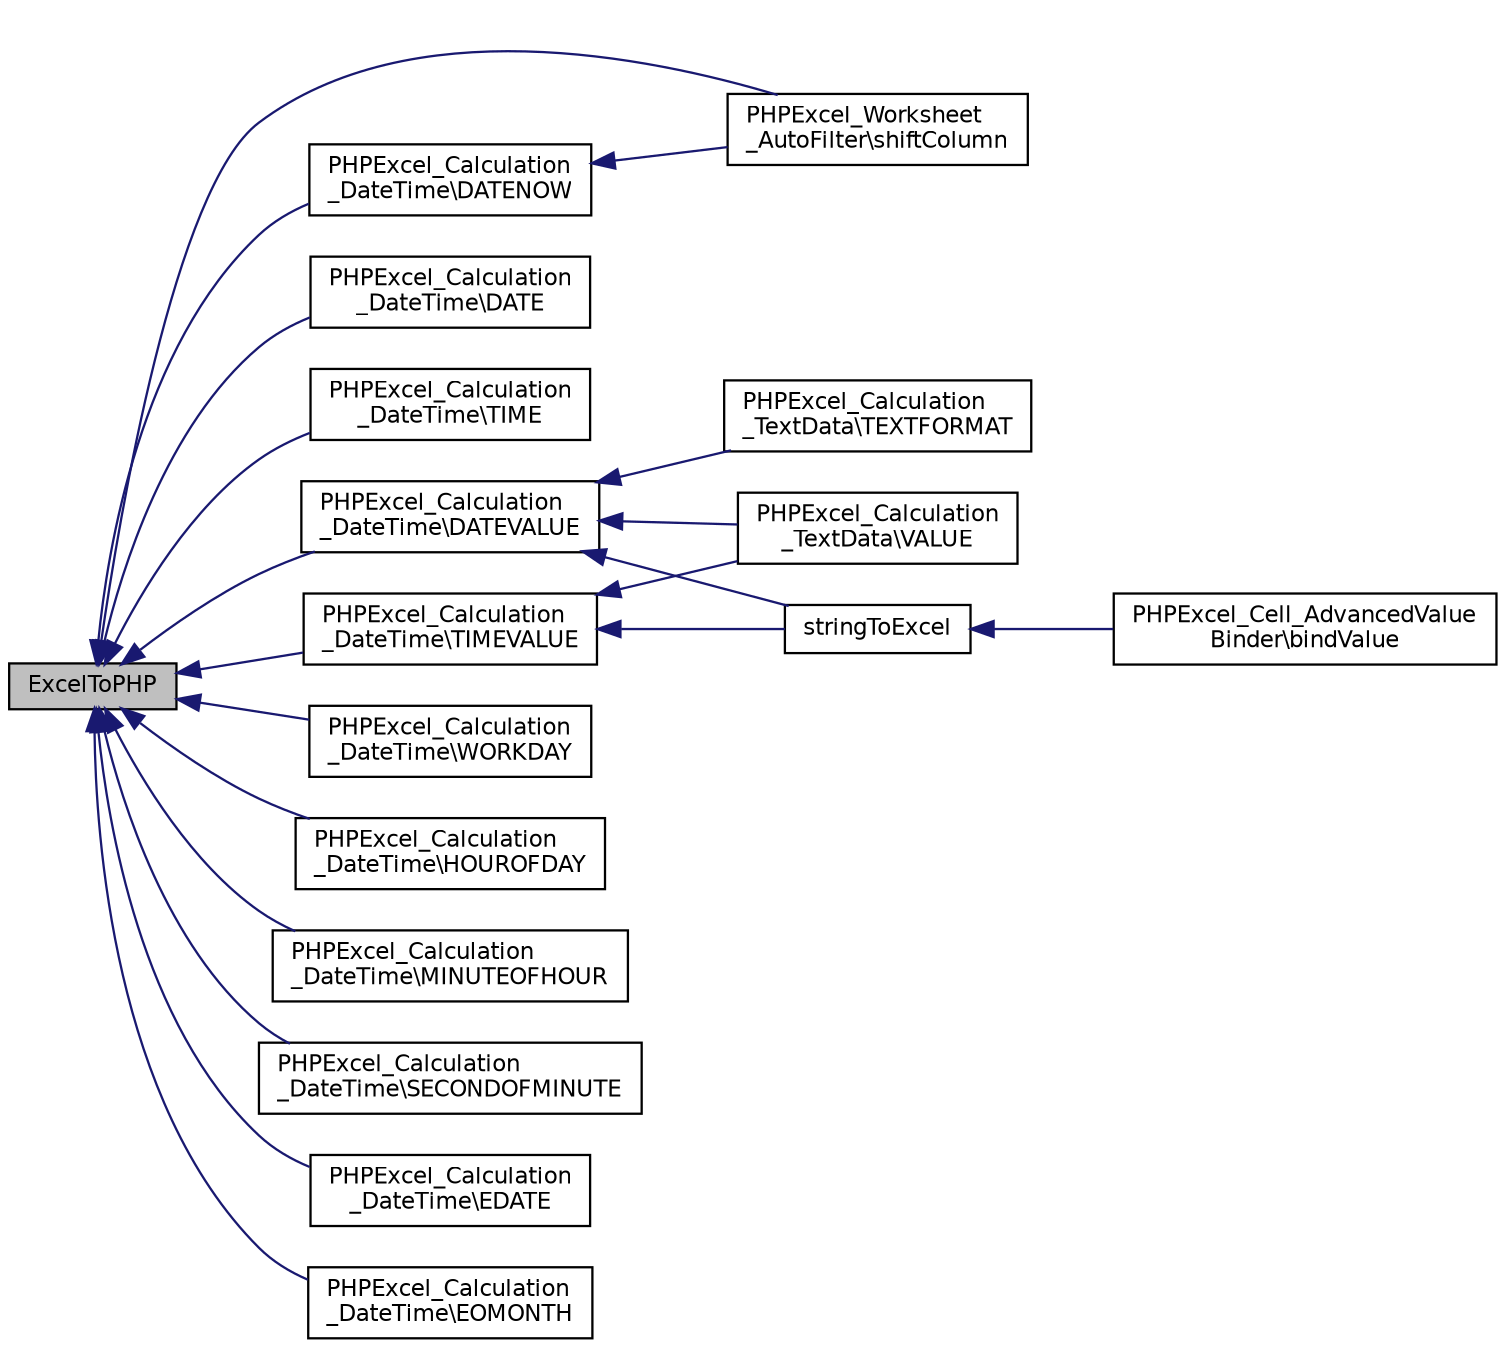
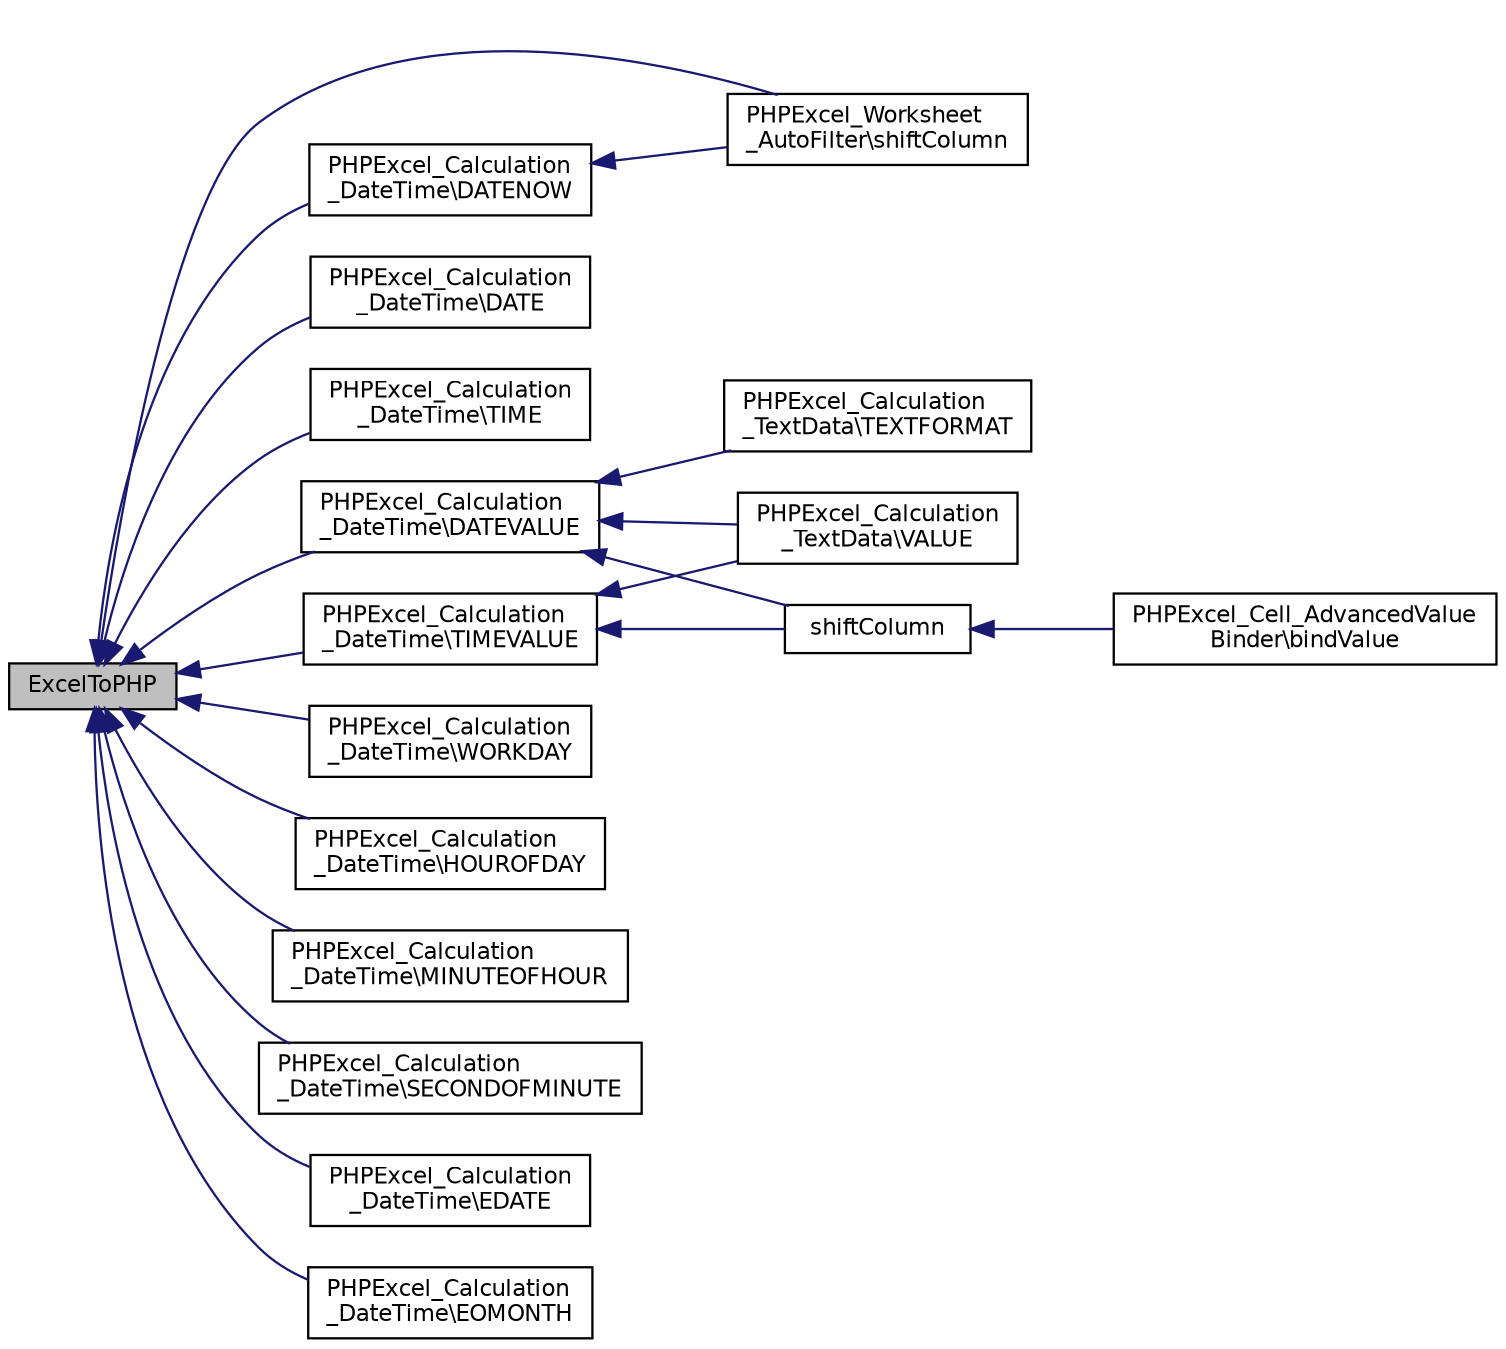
node "stringToExcel": label "stringToExcel" -> "shiftColumn"
